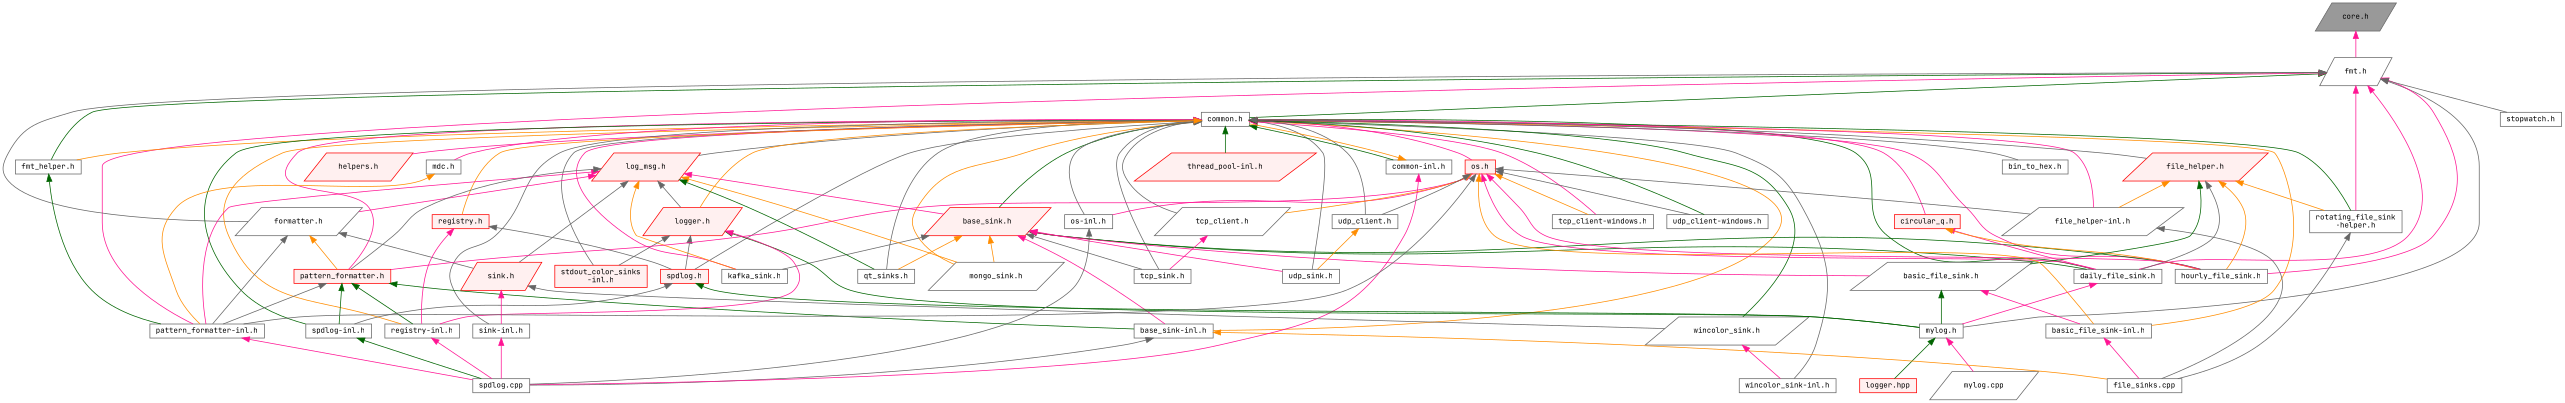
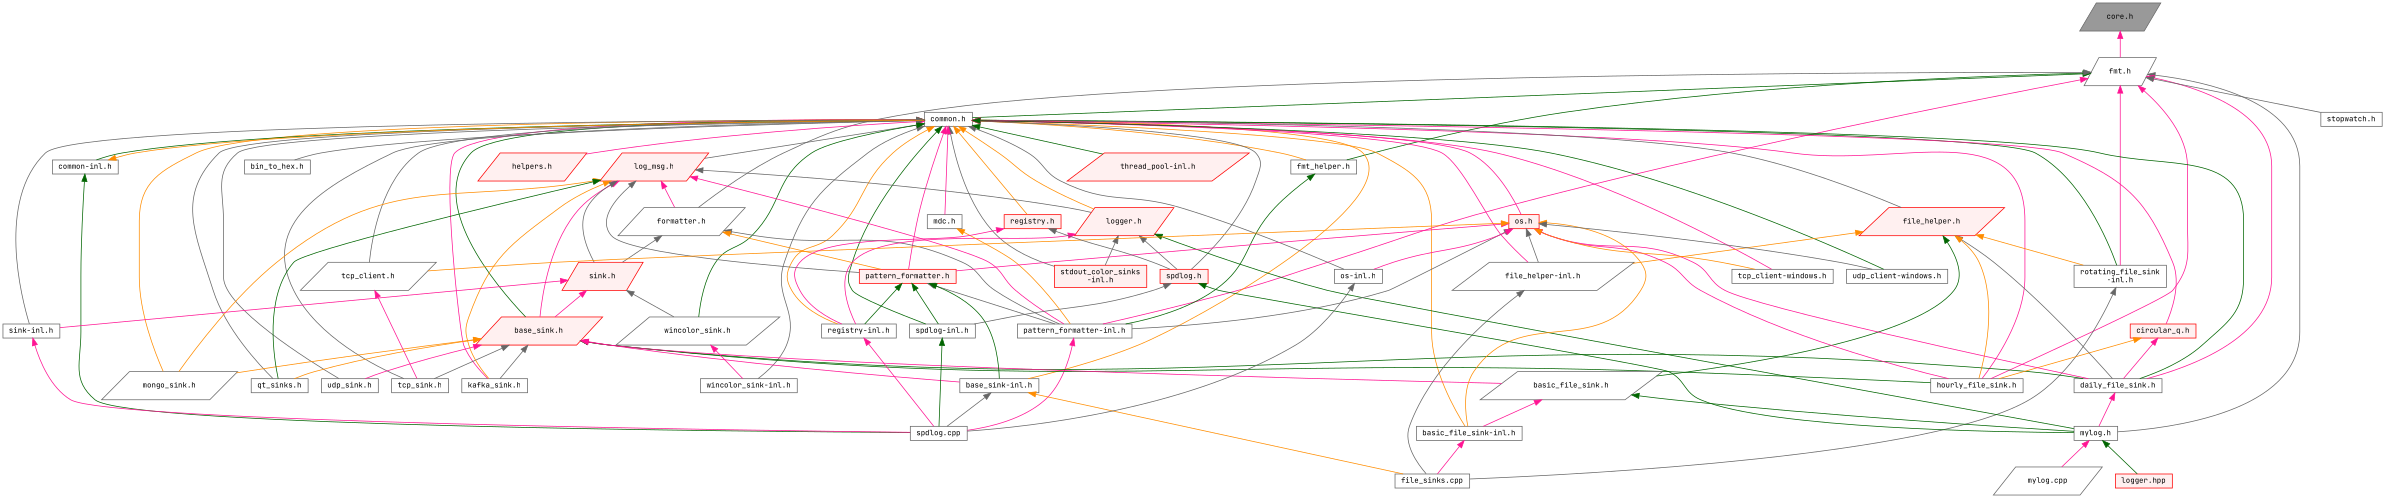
node "udp_client.h": removed
node "rotating_file_sink -helper.h": label "rotating_file_sink -helper.h" -> "rotating_file_sink -inl.h"
edge "base_sink.h" -> "sink.h": added
edge "spdlog.cpp" -> "common-inl.h": color deeppink -> darkgreen
